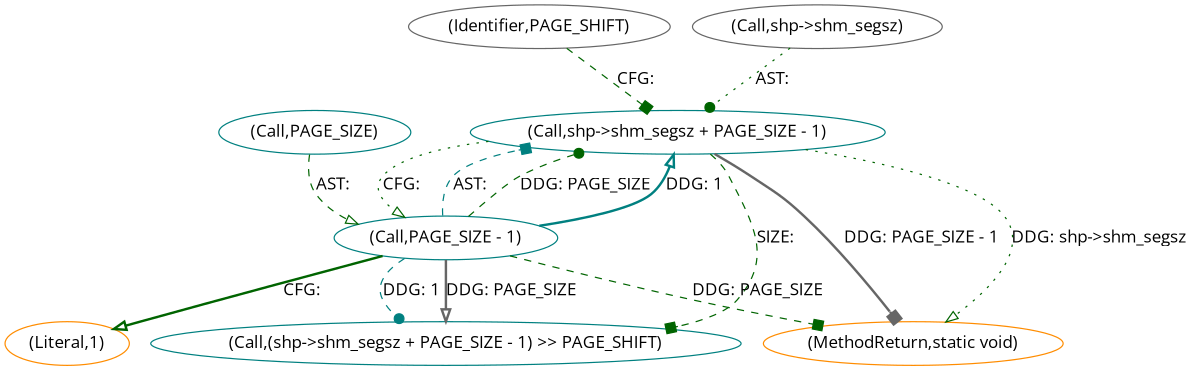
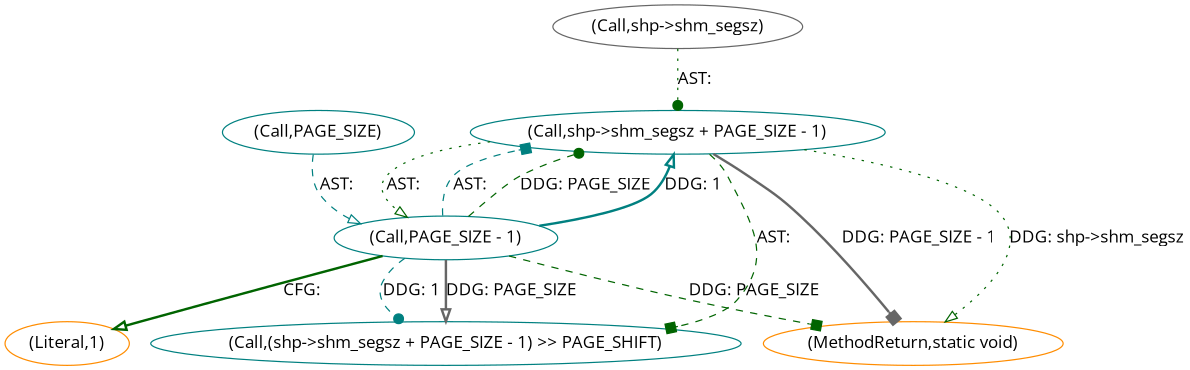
node "(Identifier,PAGE_SHIFT)": removed
edge "(Call,shp->shm_segsz + PAGE_SIZE - 1)" -> "(Call,PAGE_SIZE - 1)": label "CFG: " -> "AST: "
edge "(Call,PAGE_SIZE)" -> "(Call,PAGE_SIZE - 1)": color darkgreen -> teal
edge "(Call,shp->shm_segsz + PAGE_SIZE - 1)" -> "(Call,(shp->shm_segsz + PAGE_SIZE - 1) >> PAGE_SHIFT)": label "SIZE: " -> "AST: "
